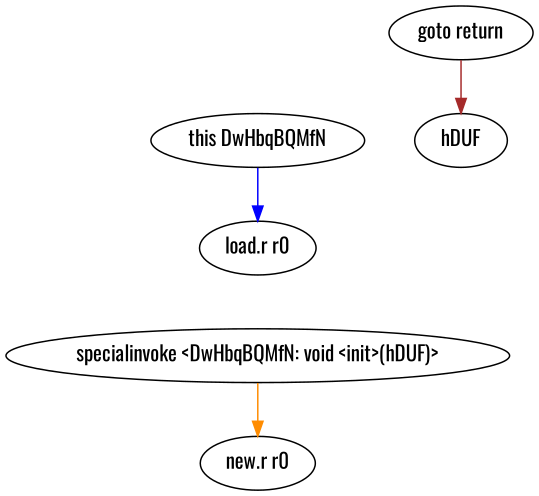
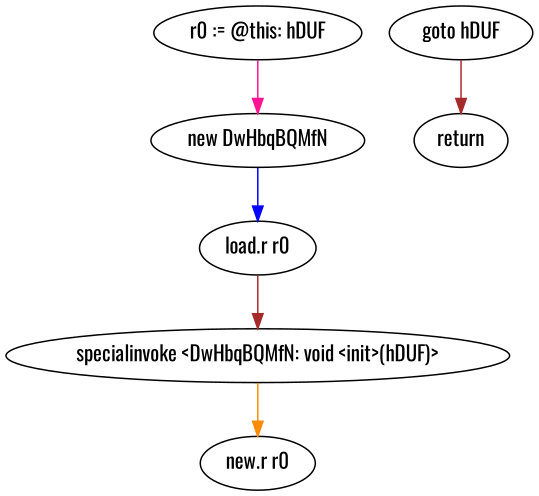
node "r0 := @this: hDUF": added
node "goto return": label "goto return" -> "goto hDUF"
node "this DwHbqBQMfN": label "this DwHbqBQMfN" -> "new DwHbqBQMfN"
node "hDUF": label "hDUF" -> "return"
edge "load.r r0" -> "specialinvoke <DwHbqBQMfN: void <init>(hDUF)>": added
